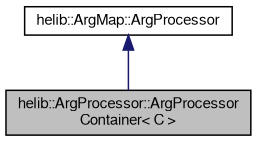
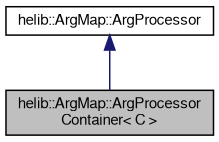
node "helib::ArgProcessor::ArgProcessor Container< C >": label "helib::ArgProcessor::ArgProcessor Container< C >" -> "helib::ArgMap::ArgProcessor Container< C >"
